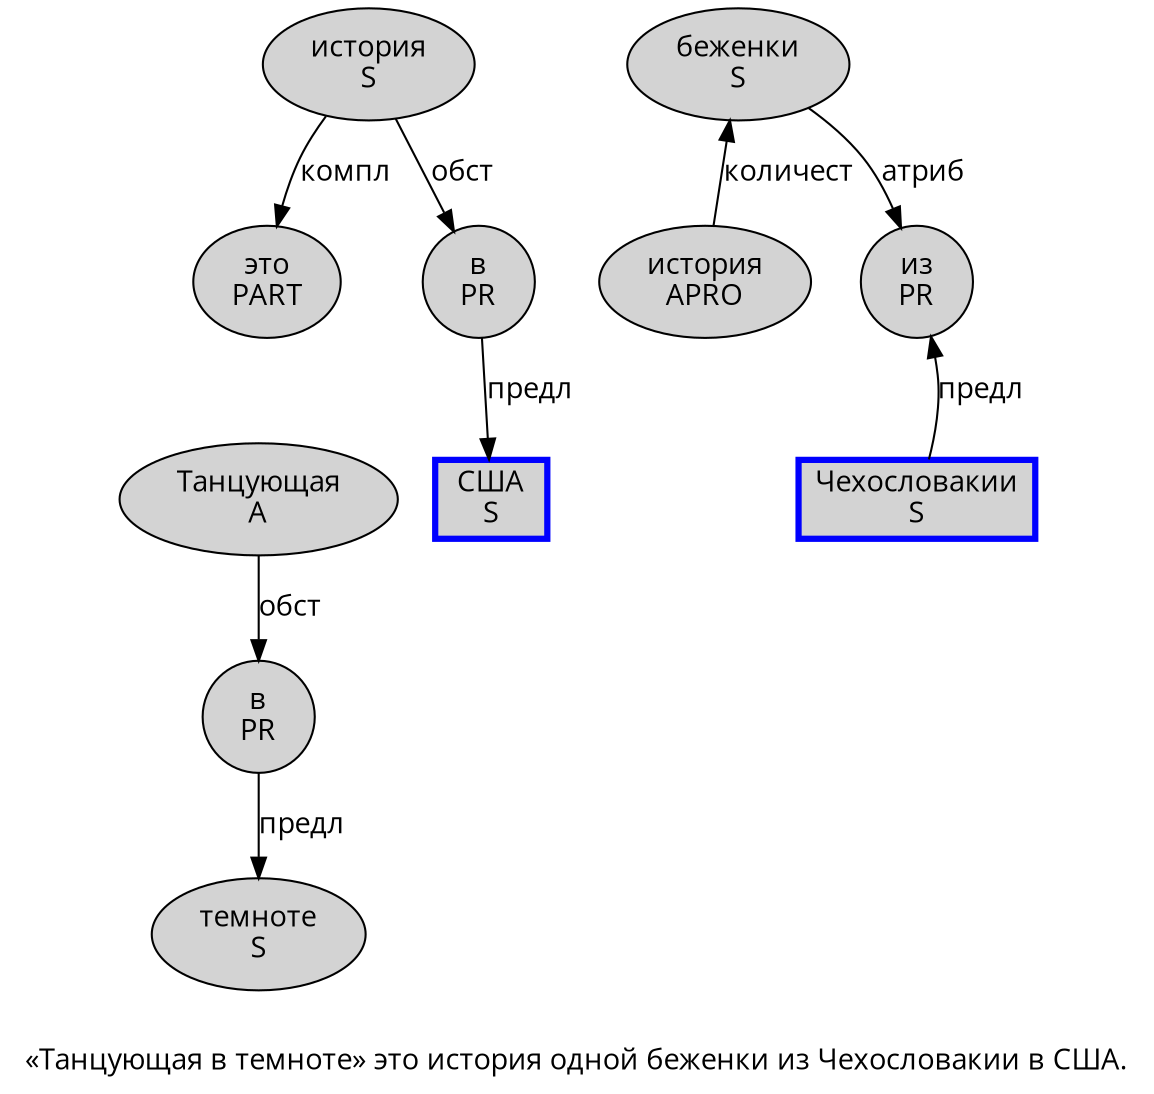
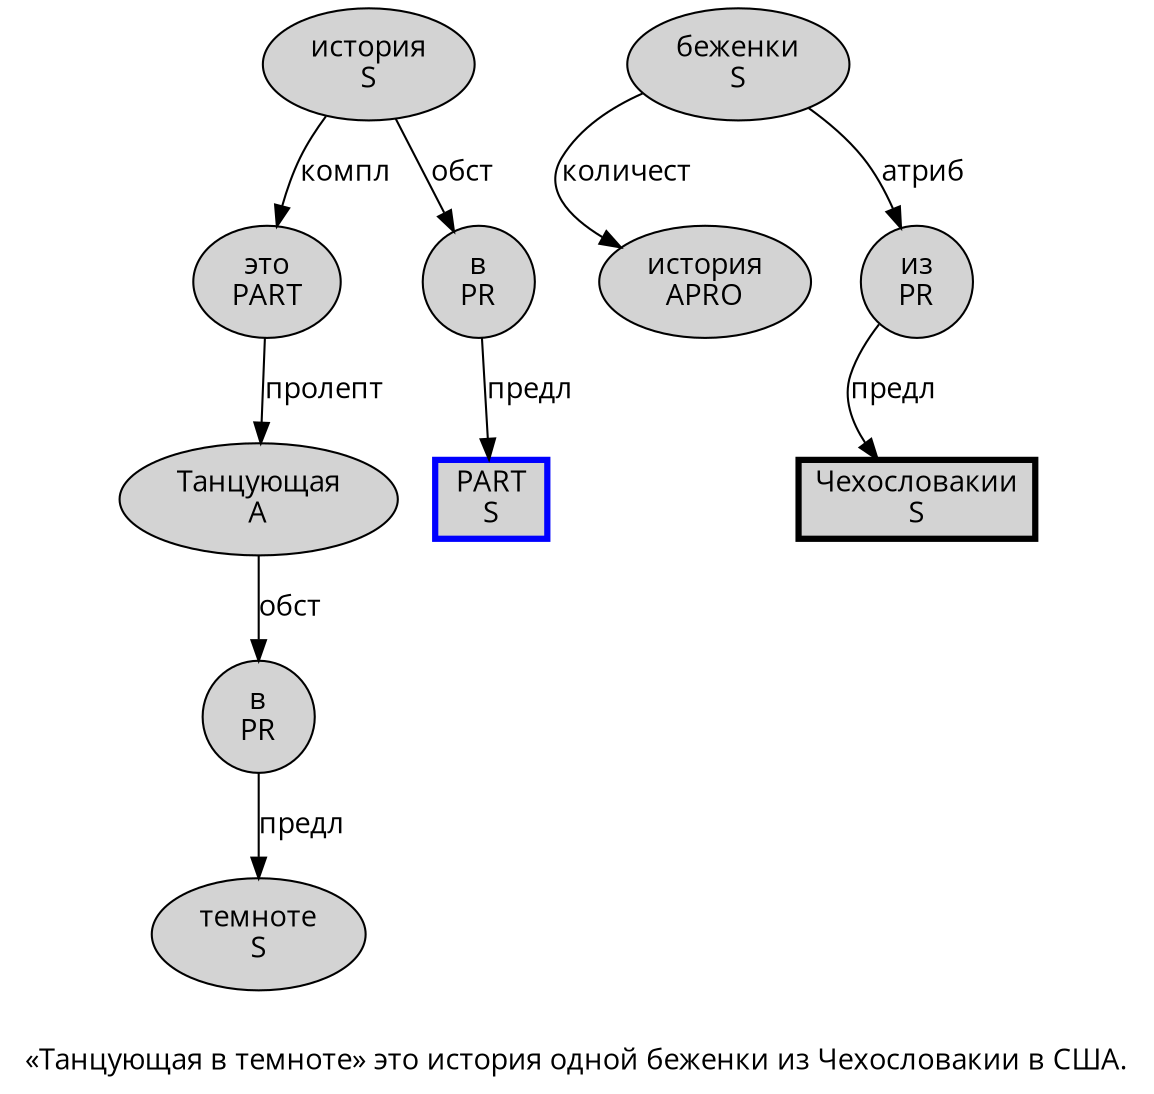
edge "история APRO" -> "беженки S": reversed
edge "это PART" -> "Танцующая A": added, label "пролепт"
edge "Чехословакии S" -> "из PR": reversed
node "США S": label "США S" -> "PART S"
node "Чехословакии S": color blue -> black
